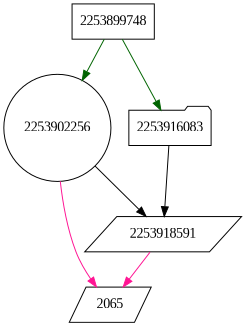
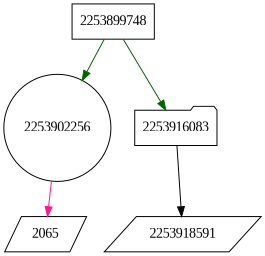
edge "2253902256" -> "2253918591": removed
edge "2253918591" -> "2065": removed
